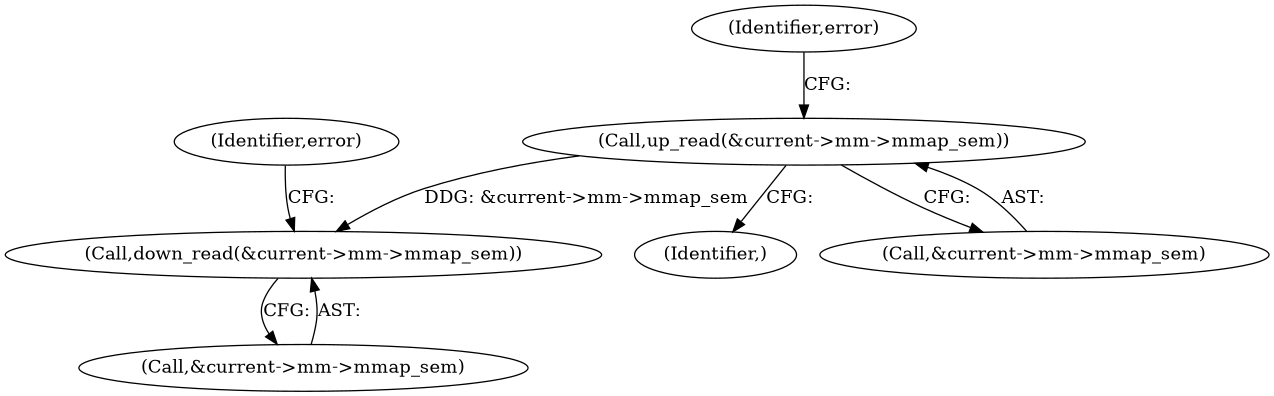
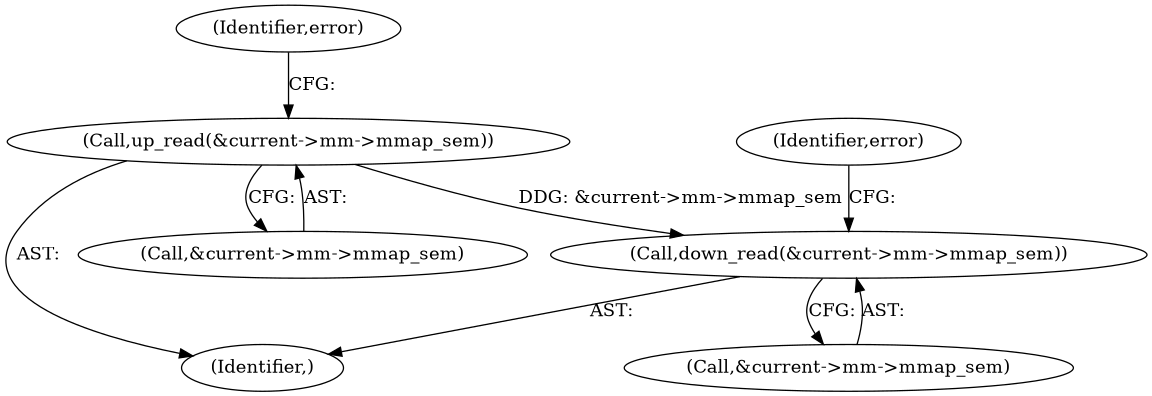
edge "(Call,up_read(&current->mm->mmap_sem))" -> "(Identifier,)": label "CFG: " -> "AST: "
edge "(Call,down_read(&current->mm->mmap_sem))" -> "(Identifier,)": added, label "AST:"
